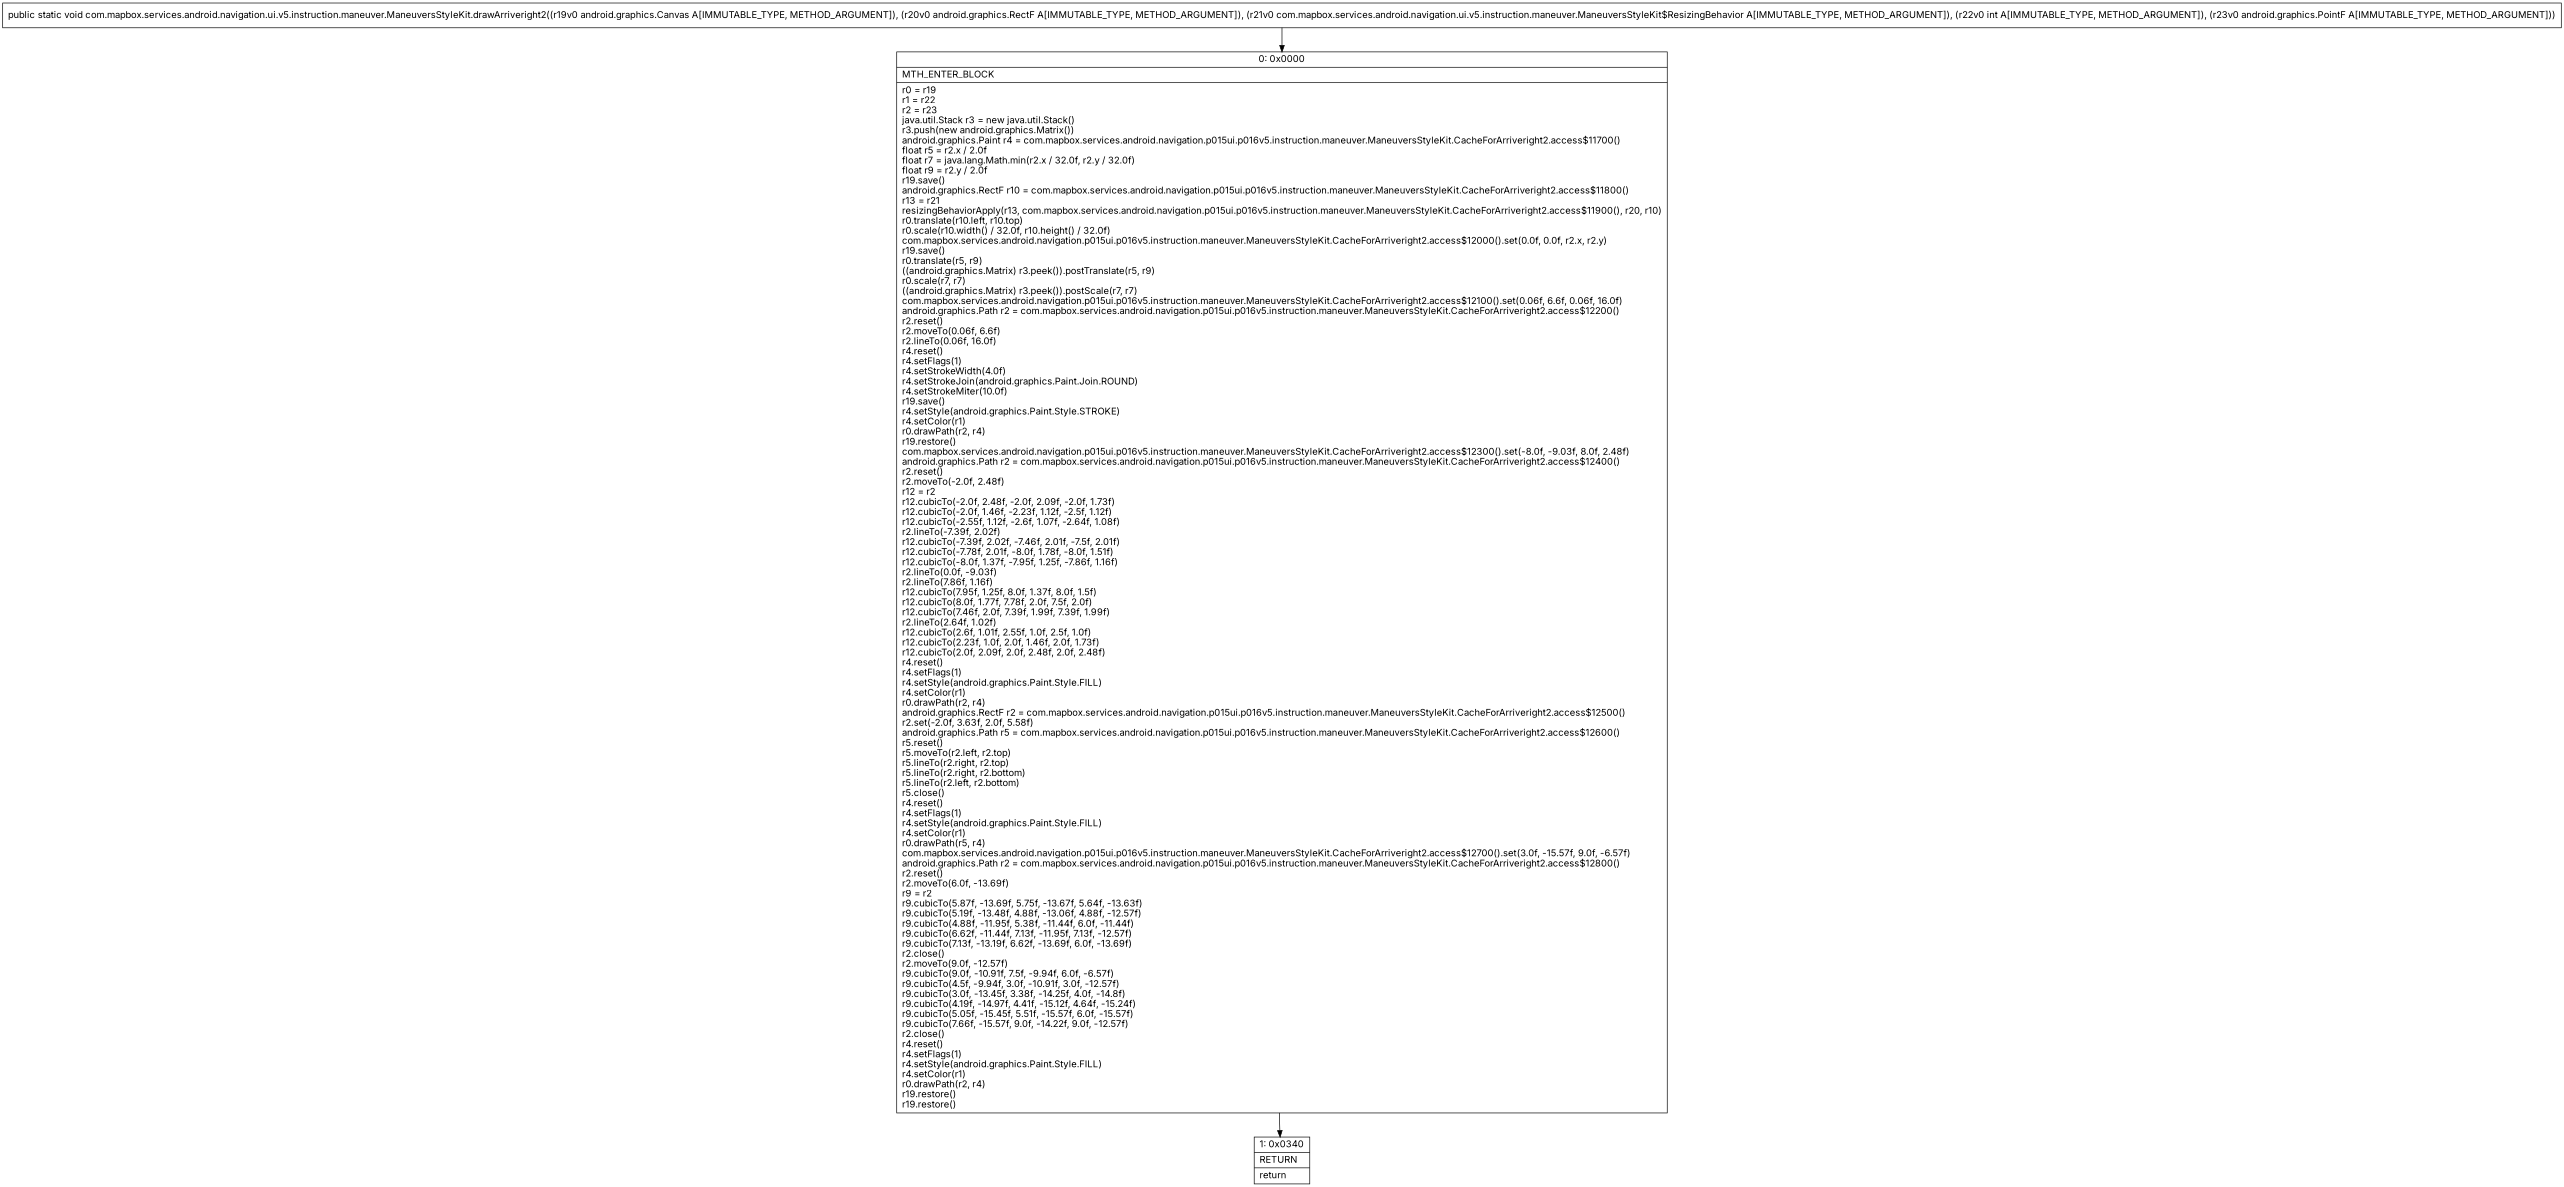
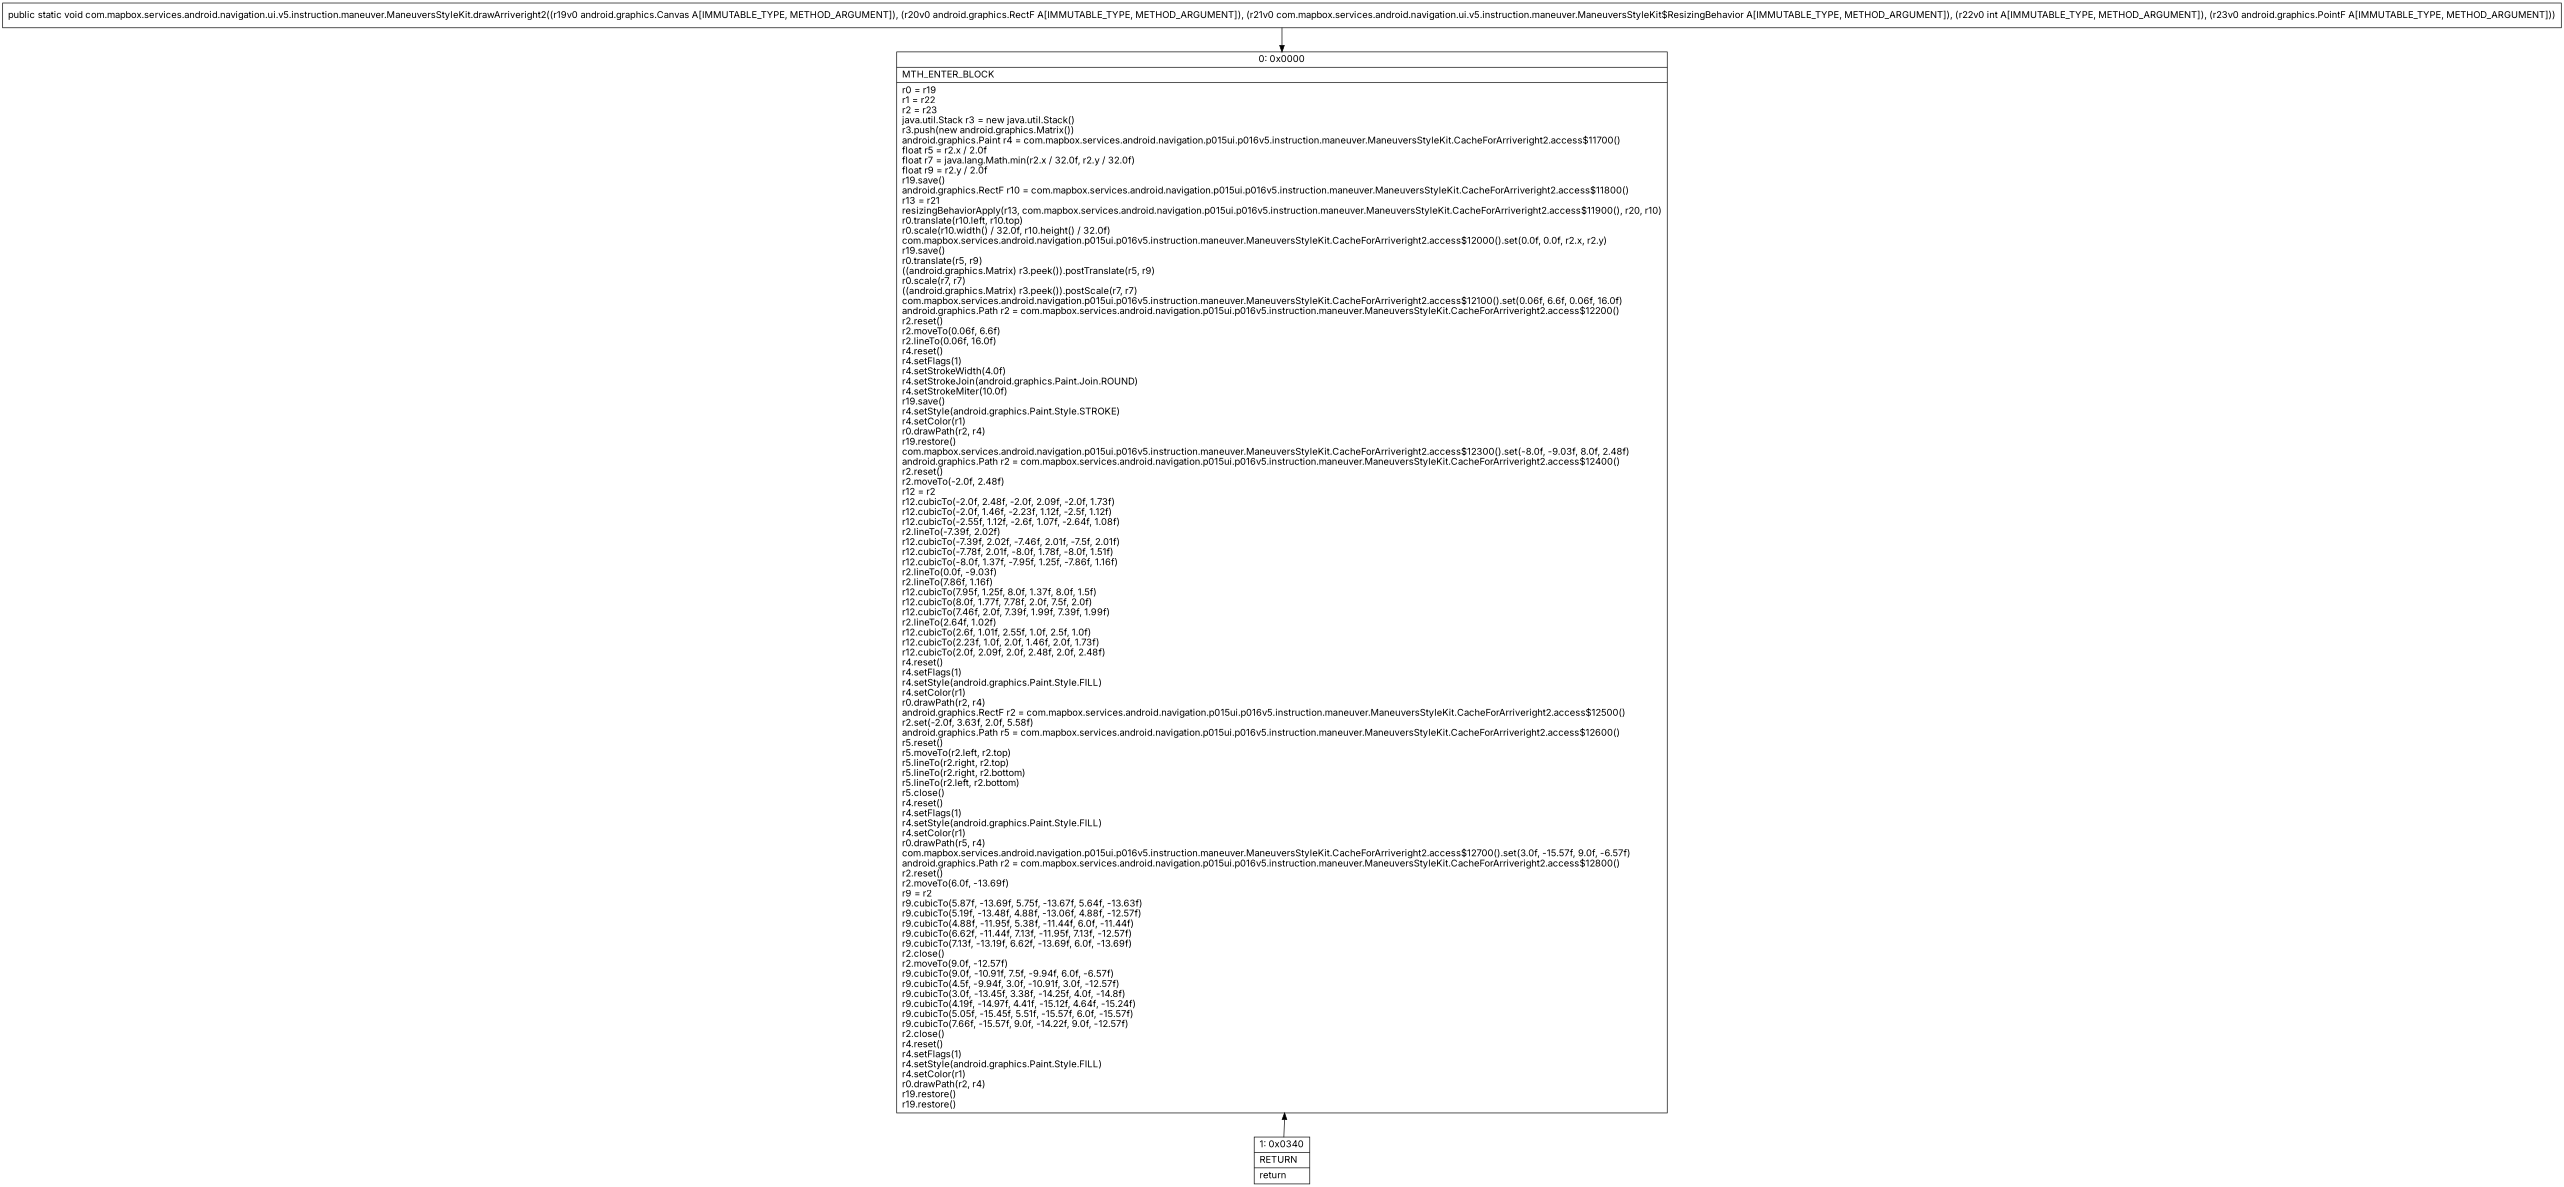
edge "0: 0x0000" -> "1: 0x0340": reversed
